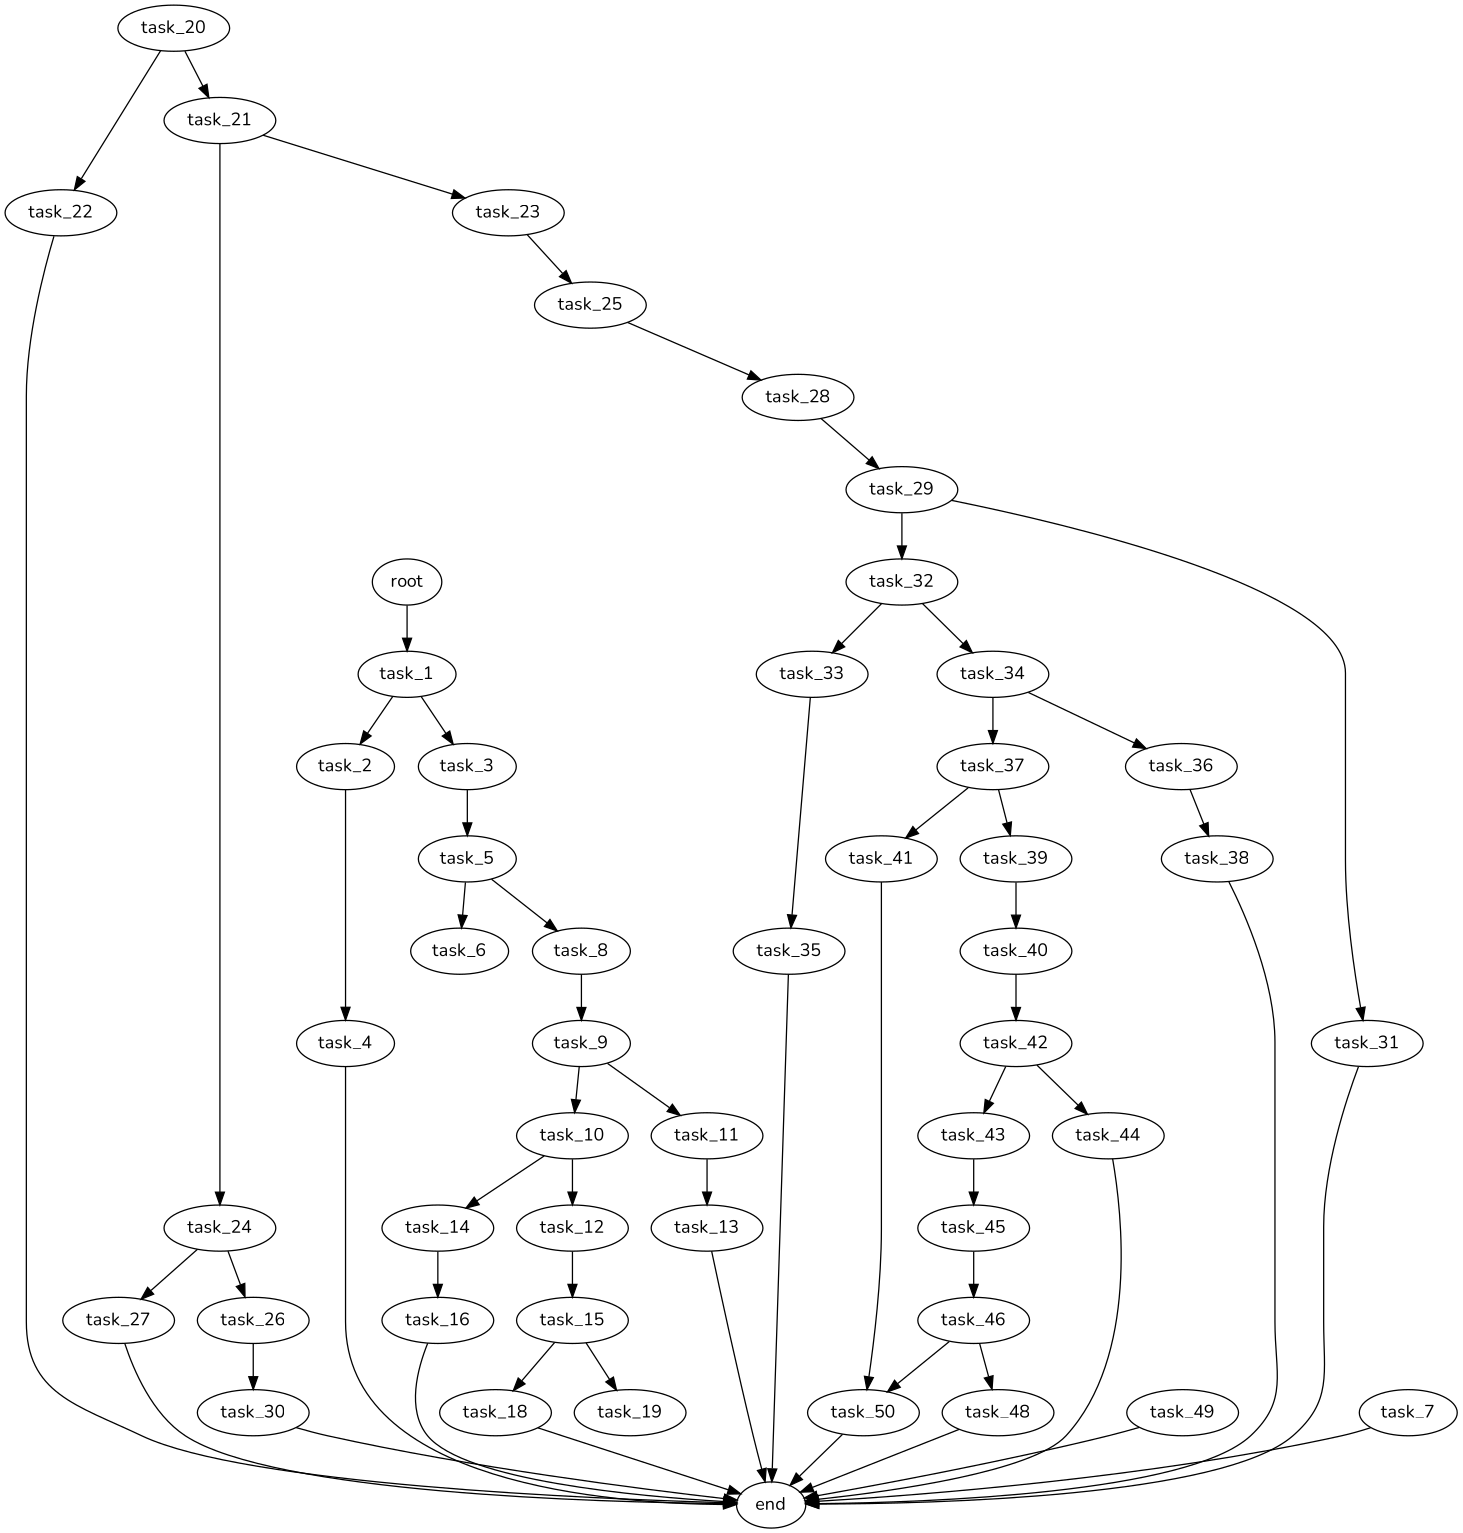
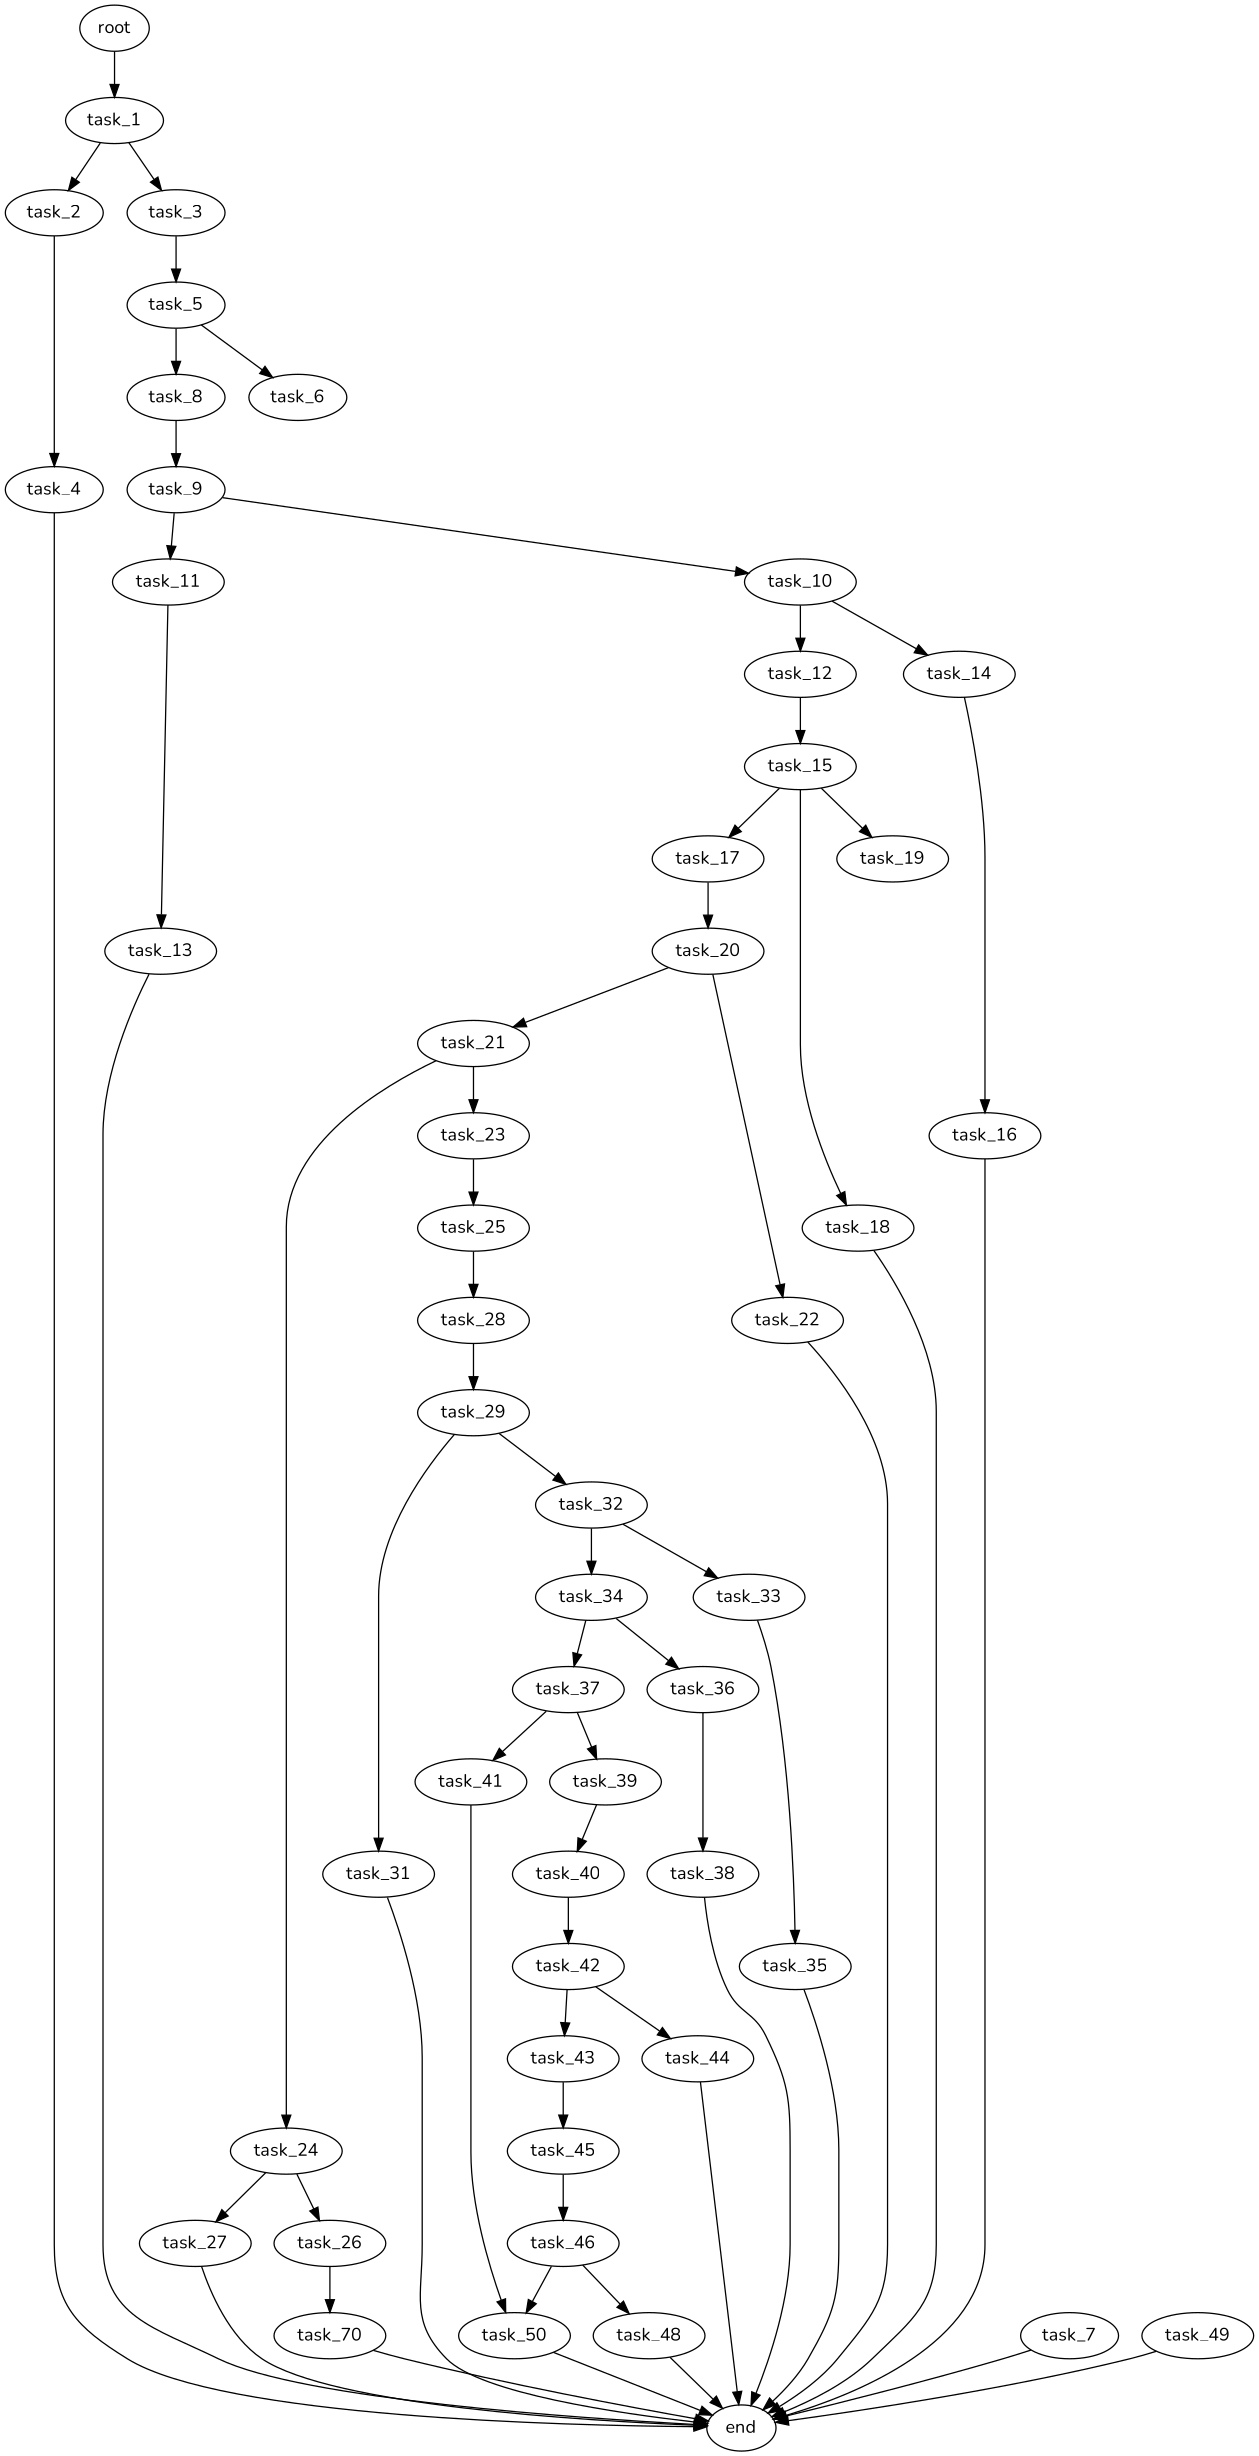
node "task_17": added
node "task_30": label "task_30" -> "task_70"
